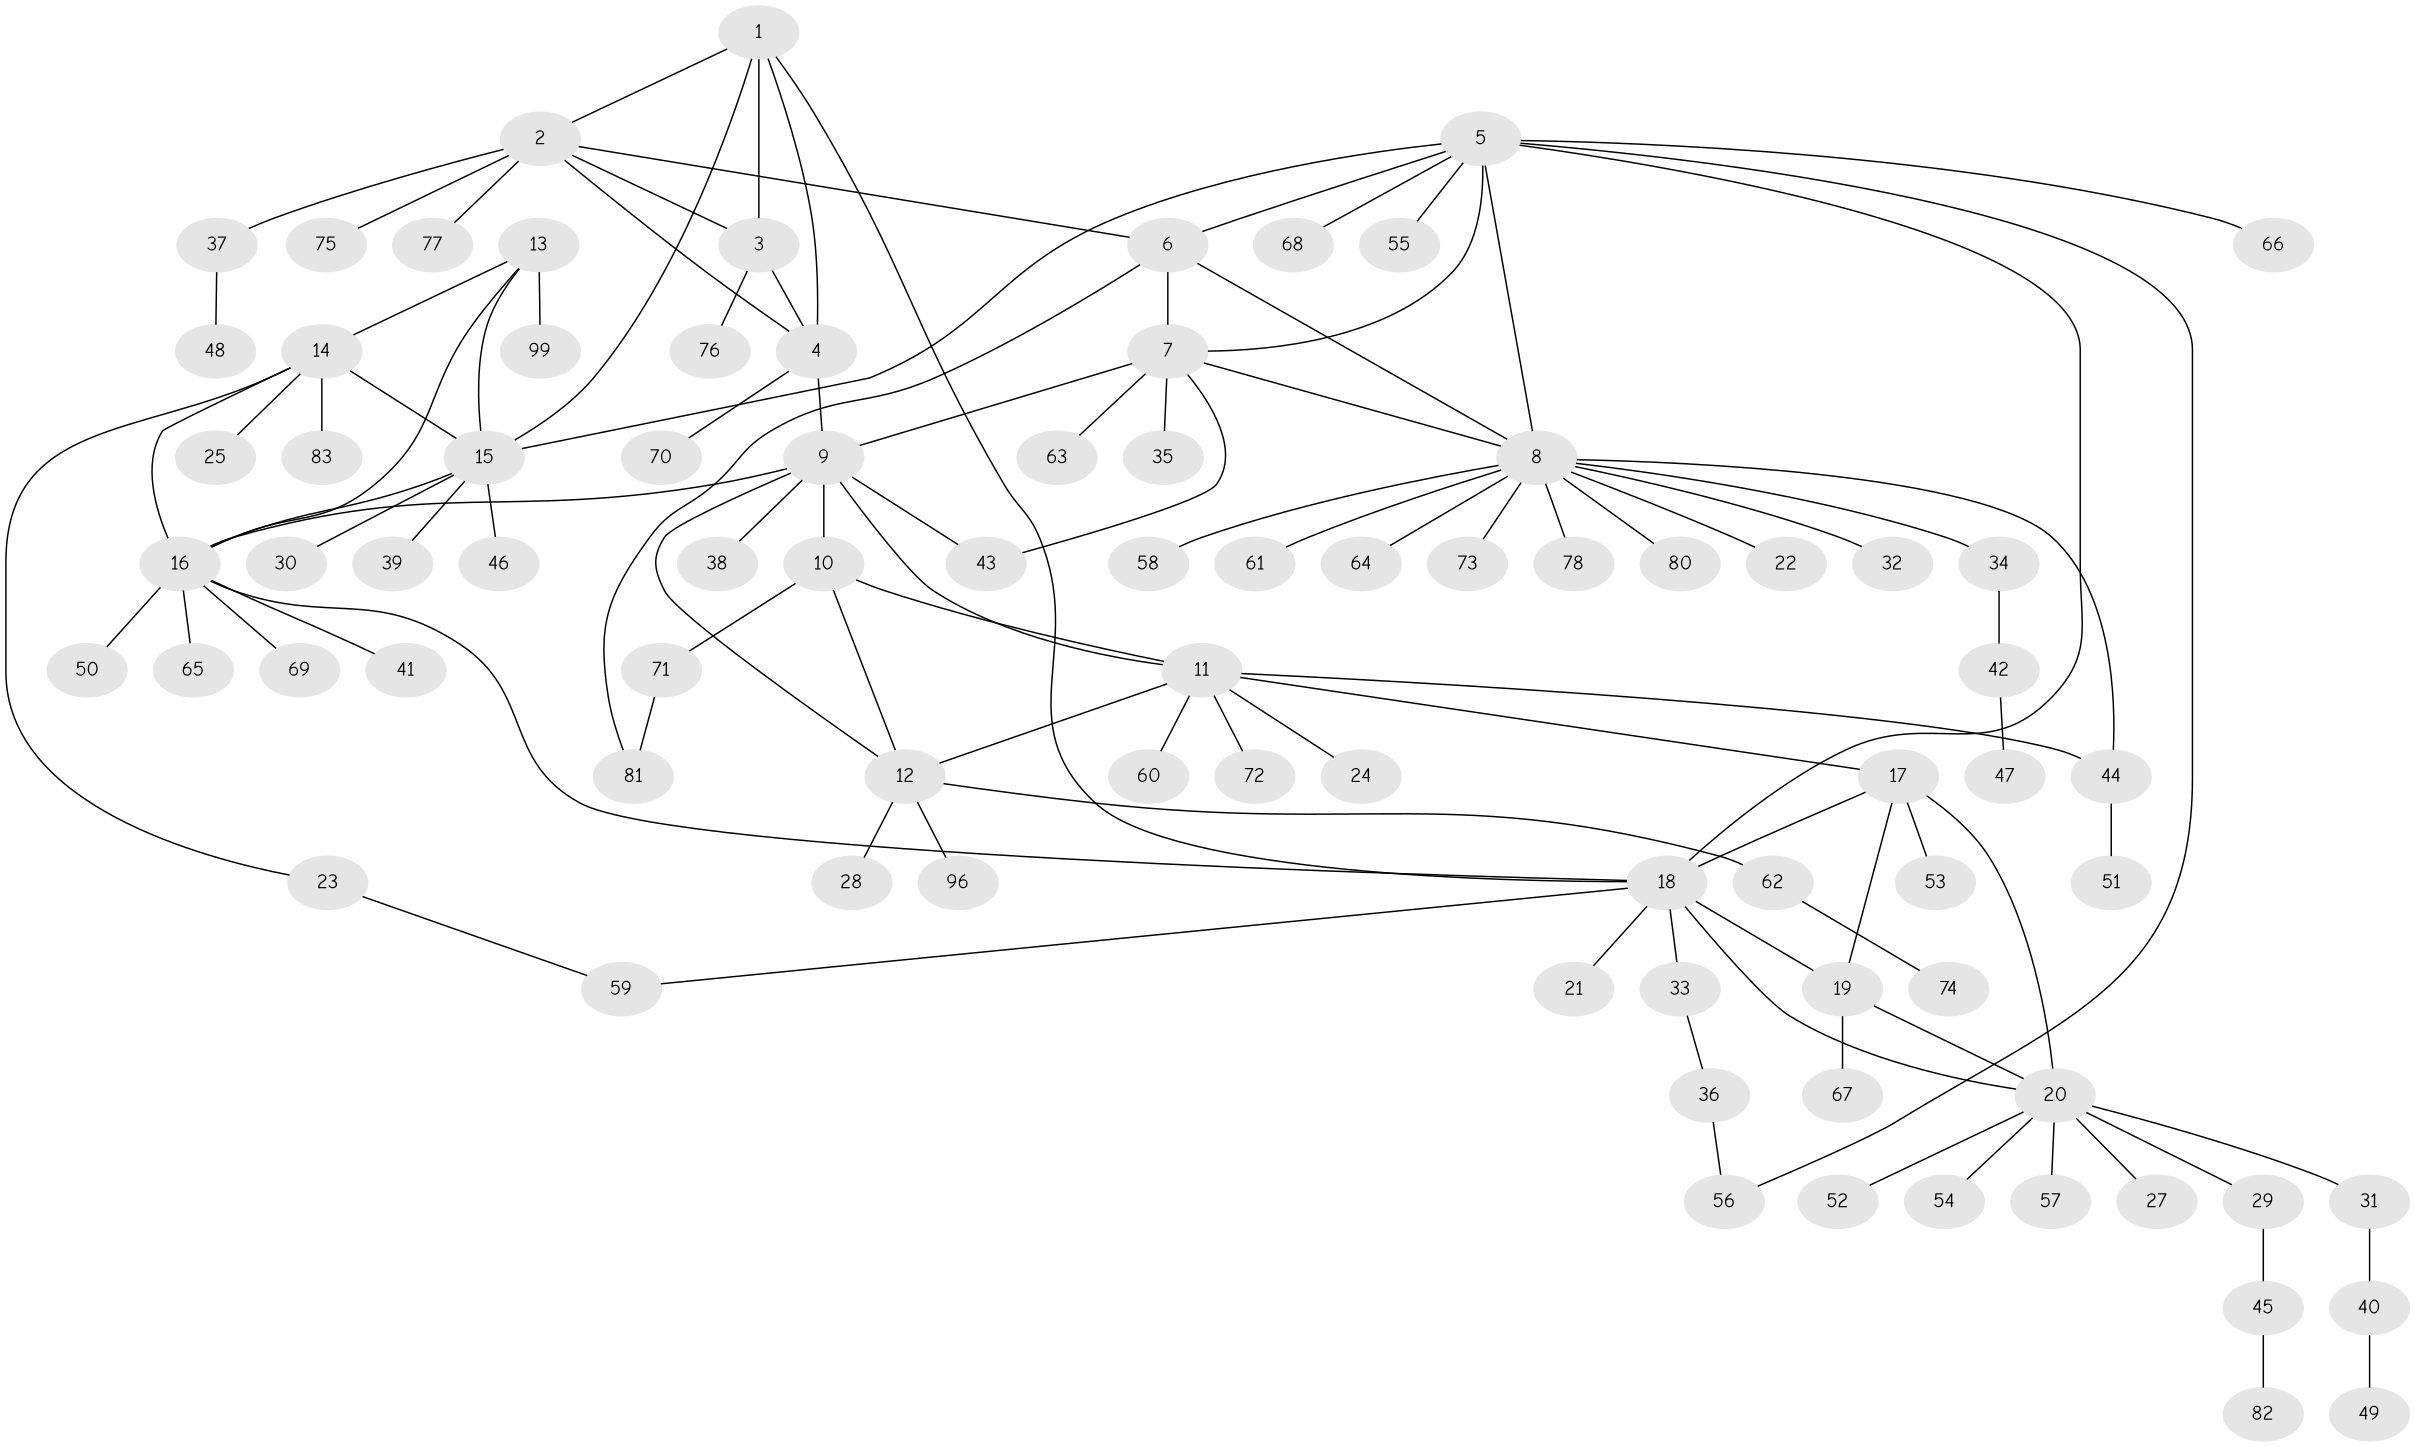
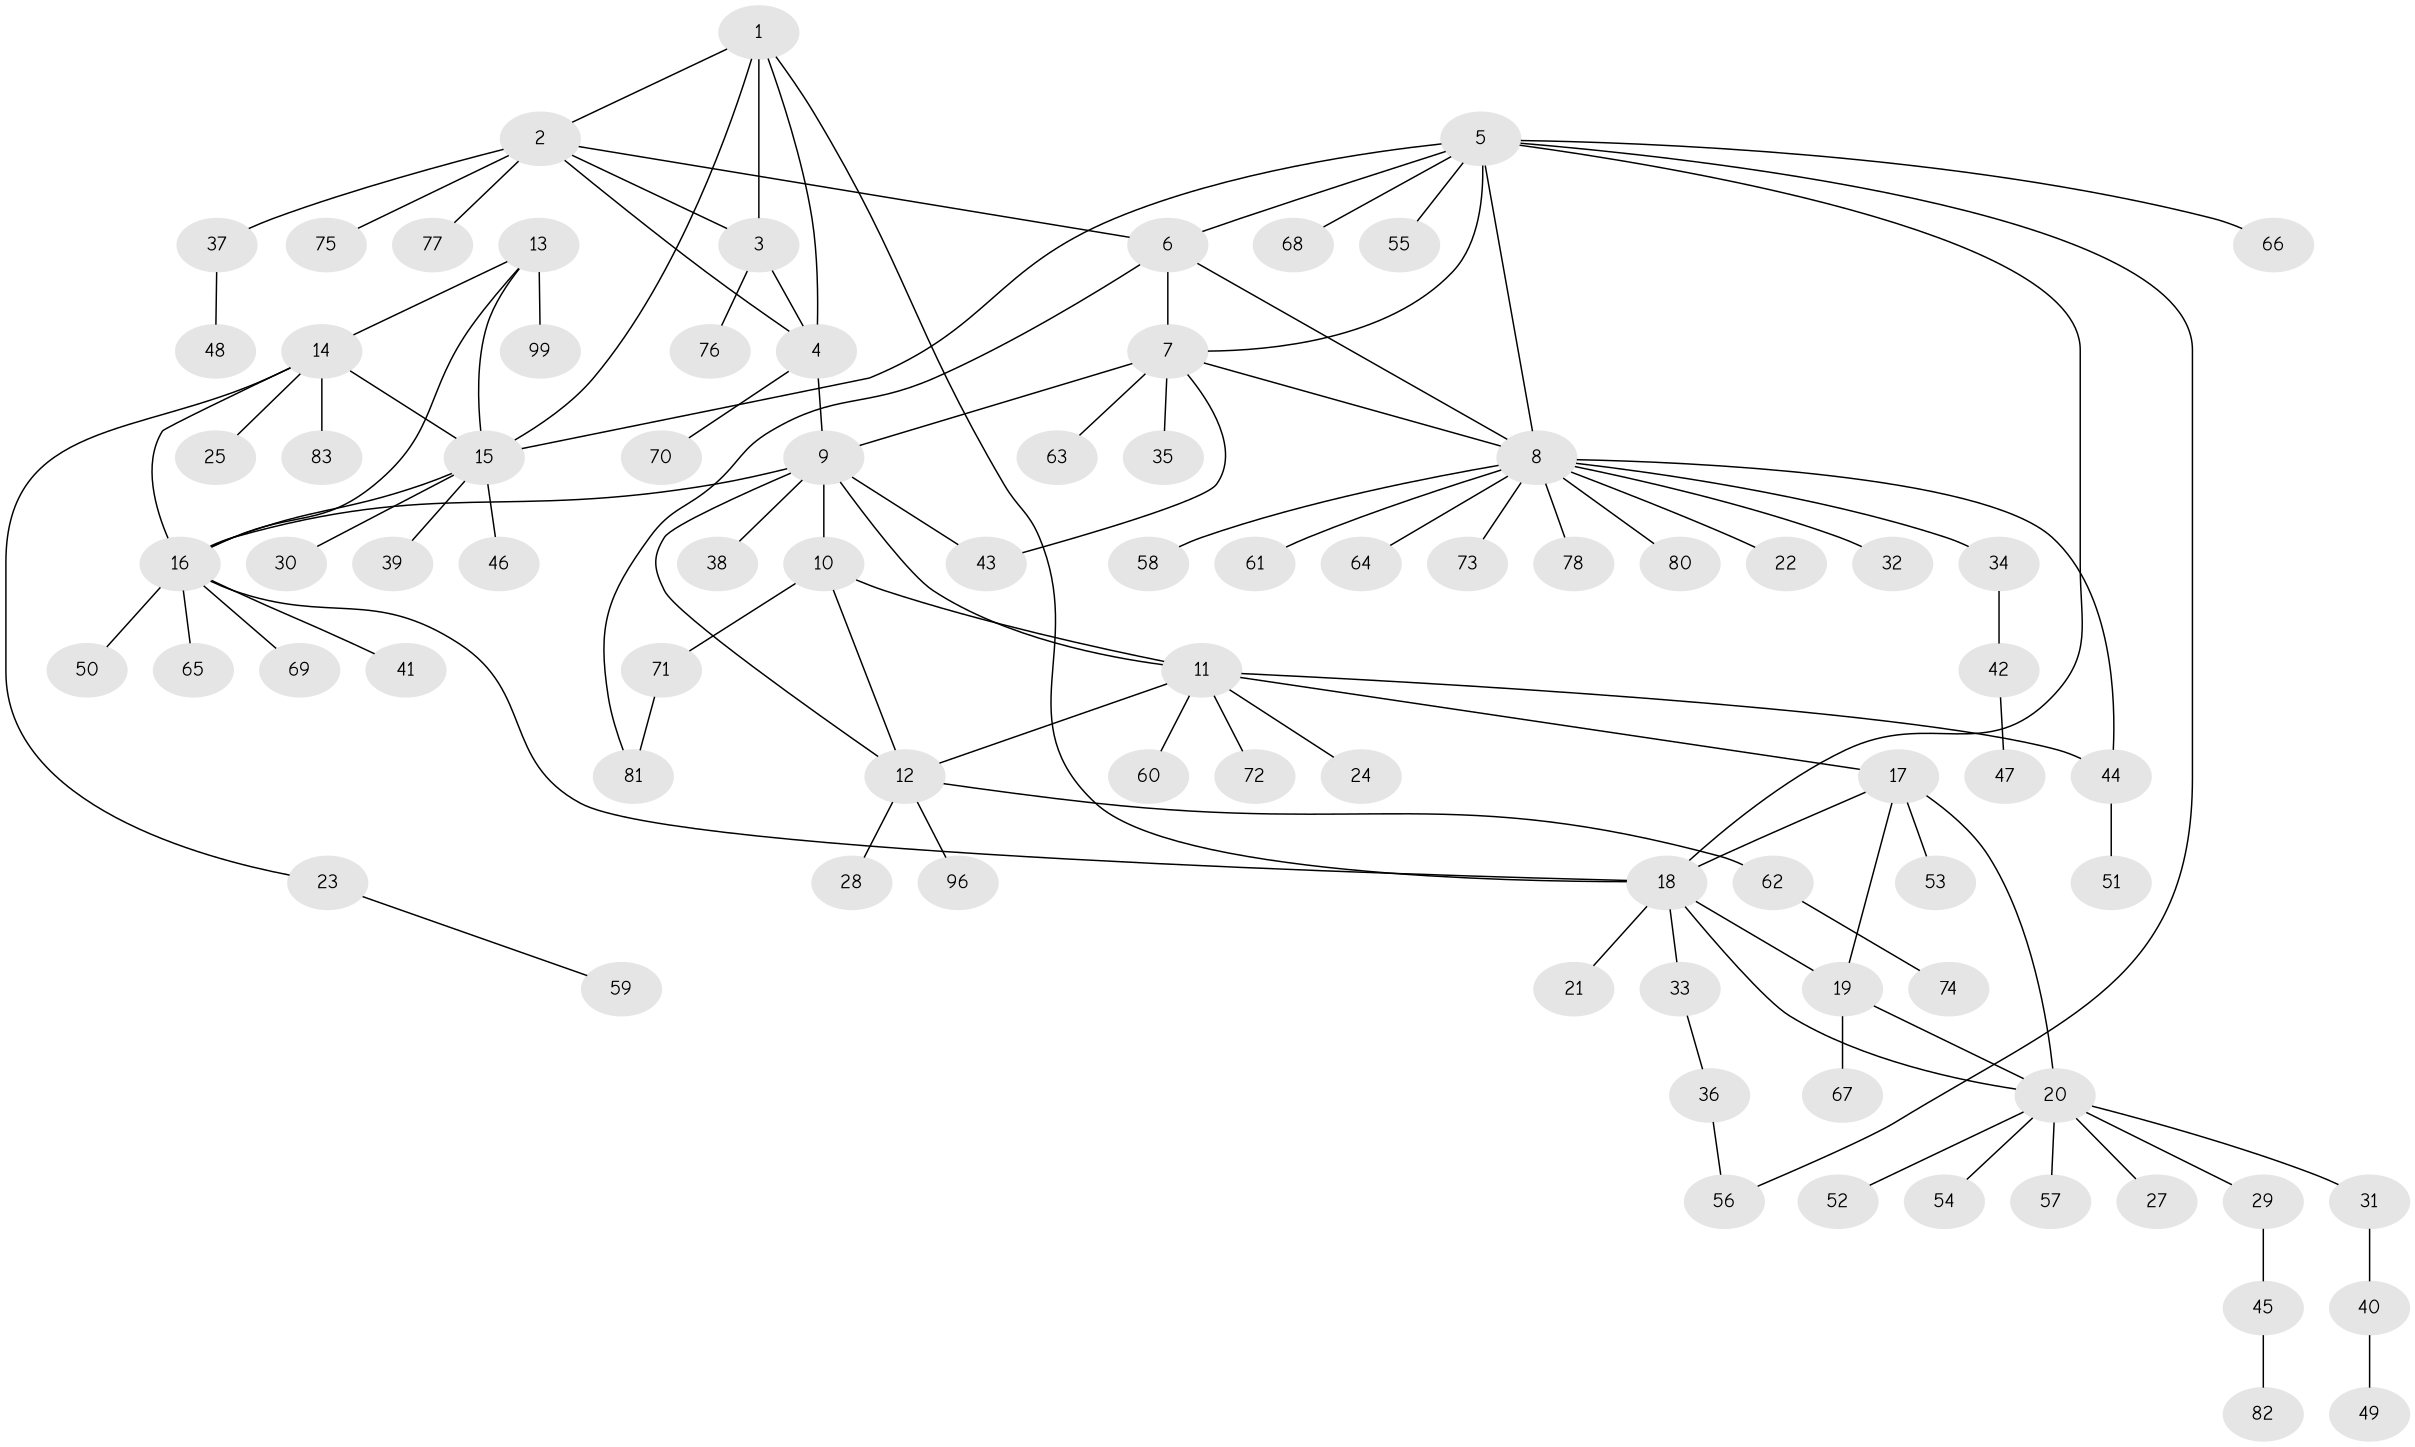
edge "18" -- "59": removed
